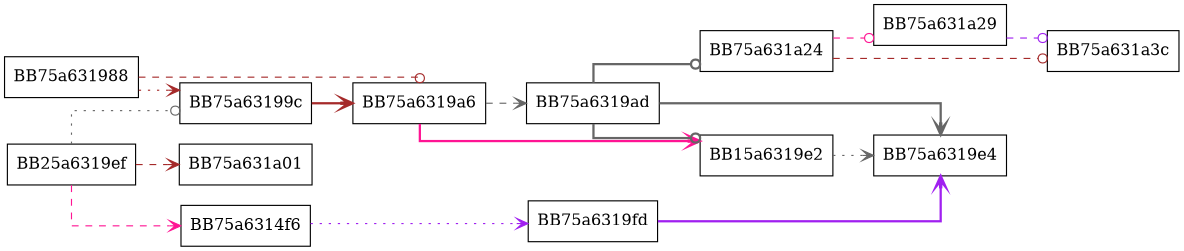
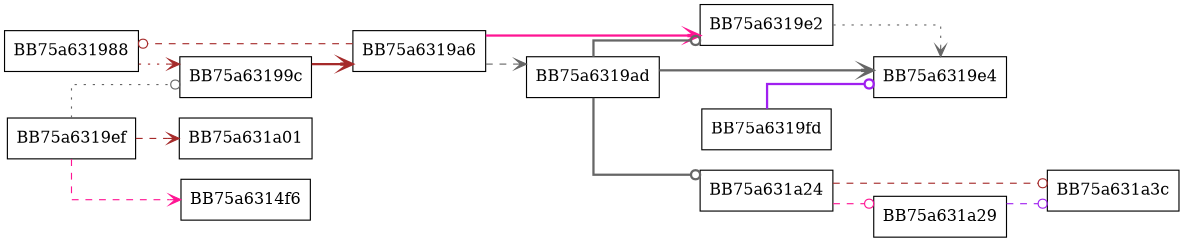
edge "BB75a631988" -> "BB75a6319a6": reversed
node "BB15a6319e2": label "BB15a6319e2" -> "BB75a6319e2"
node "BB25a6319ef": label "BB25a6319ef" -> "BB75a6319ef"
edge "BB75a6319fd" -> "BB75a6319e4": arrowhead vee -> odot
edge "BB75a6314f6" -> "BB75a6319fd": removed
